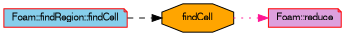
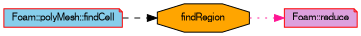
node "Foam::findRegion::findCell": label "Foam::findRegion::findCell" -> "Foam::polyMesh::findCell"
node "findCell": label "findCell" -> "findRegion"
